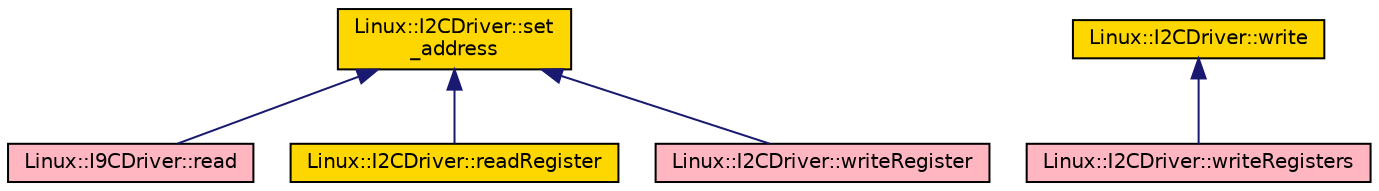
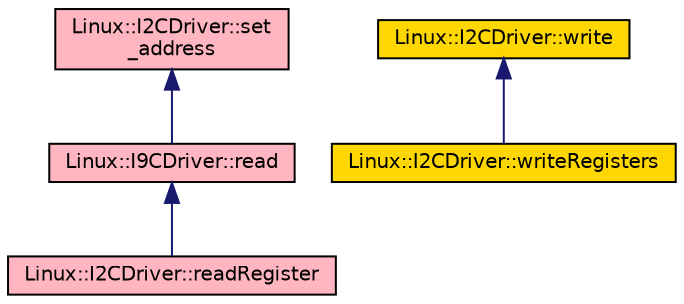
node "Linux::I2CDriver::set _address": fillcolor gold -> lightpink
edge "Linux::I2CDriver::readRegister" -> "Linux::I2CDriver::set _address": now "Linux::I2CDriver::readRegister" -> "Linux::I9CDriver::read"
node "Linux::I2CDriver::readRegister": fillcolor gold -> lightpink
node "Linux::I2CDriver::writeRegister": removed
node "Linux::I2CDriver::writeRegisters": fillcolor lightpink -> gold
